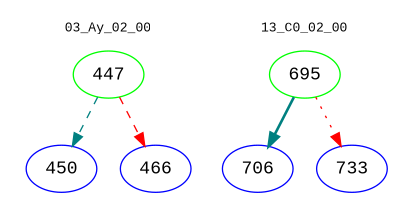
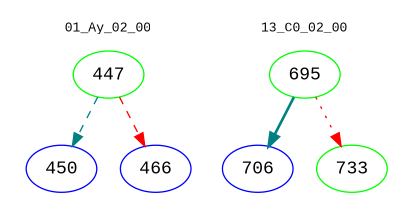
cluster "03_Ay_02_00": label "03_Ay_02_00" -> "01_Ay_02_00"
node "733": color blue -> green
